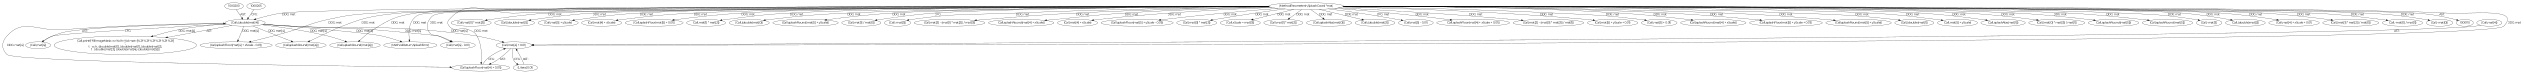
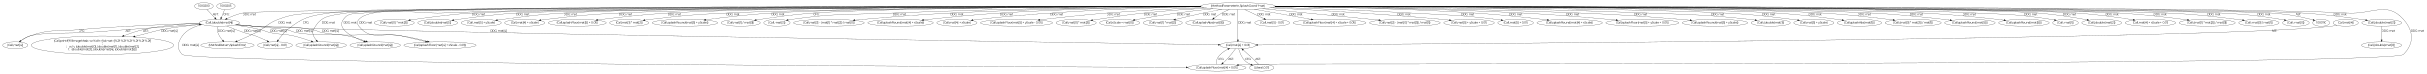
edge "(MethodParameterIn,SplashCoord *mat)" -> "(Call,(double)mat[0])": now "(Call,(double)mat[3])" -> "(Call,(double)mat[0])"
edge "(MethodParameterIn,SplashCoord *mat)" -> "(Call,mat[5] - 0.01)": label "CFG: mat" -> "DDG: mat"
edge "(MethodParameterIn,SplashCoord *mat)" -> "(Call,mat[4] - 0.01)": label "DDG: mat" -> "CFG: "
